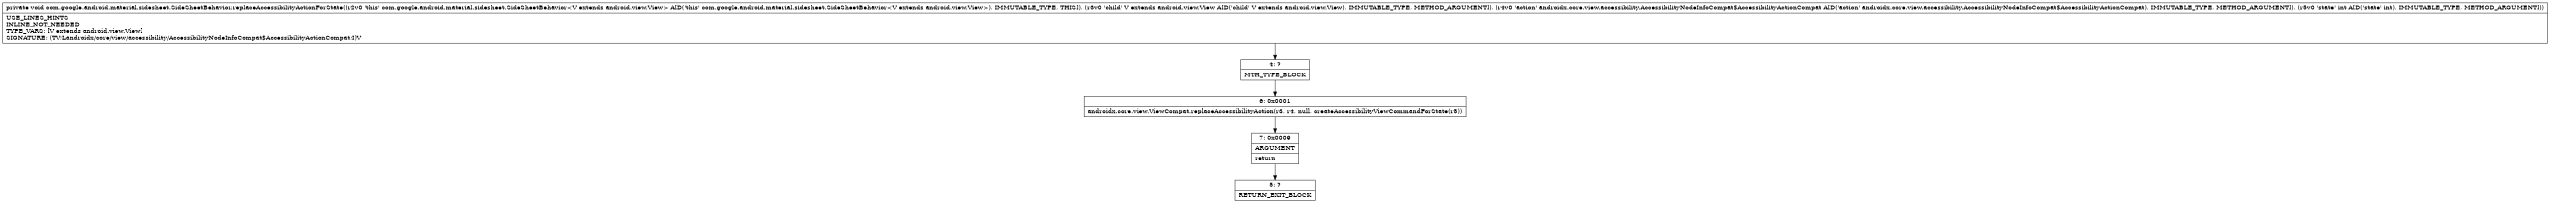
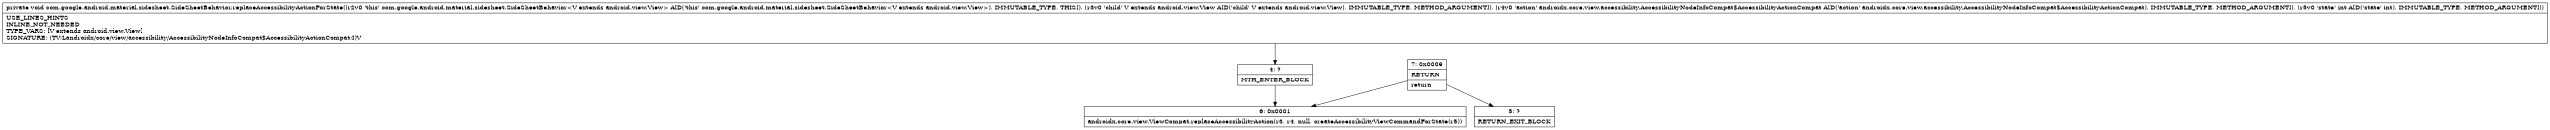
node "4: ?": text "MTH_TYPE_BLOCK" -> "MTH_ENTER_BLOCK"
edge "6: 0x0001" -> "7: 0x0009": reversed
node "7: 0x0009": text "ARGUMENT" -> "RETURN"
